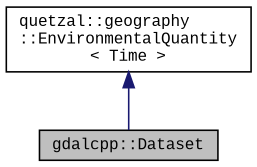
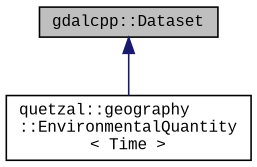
edge "gdalcpp::Dataset" -> "quetzal::geography ::EnvironmentalQuantity < Time >": reversed
